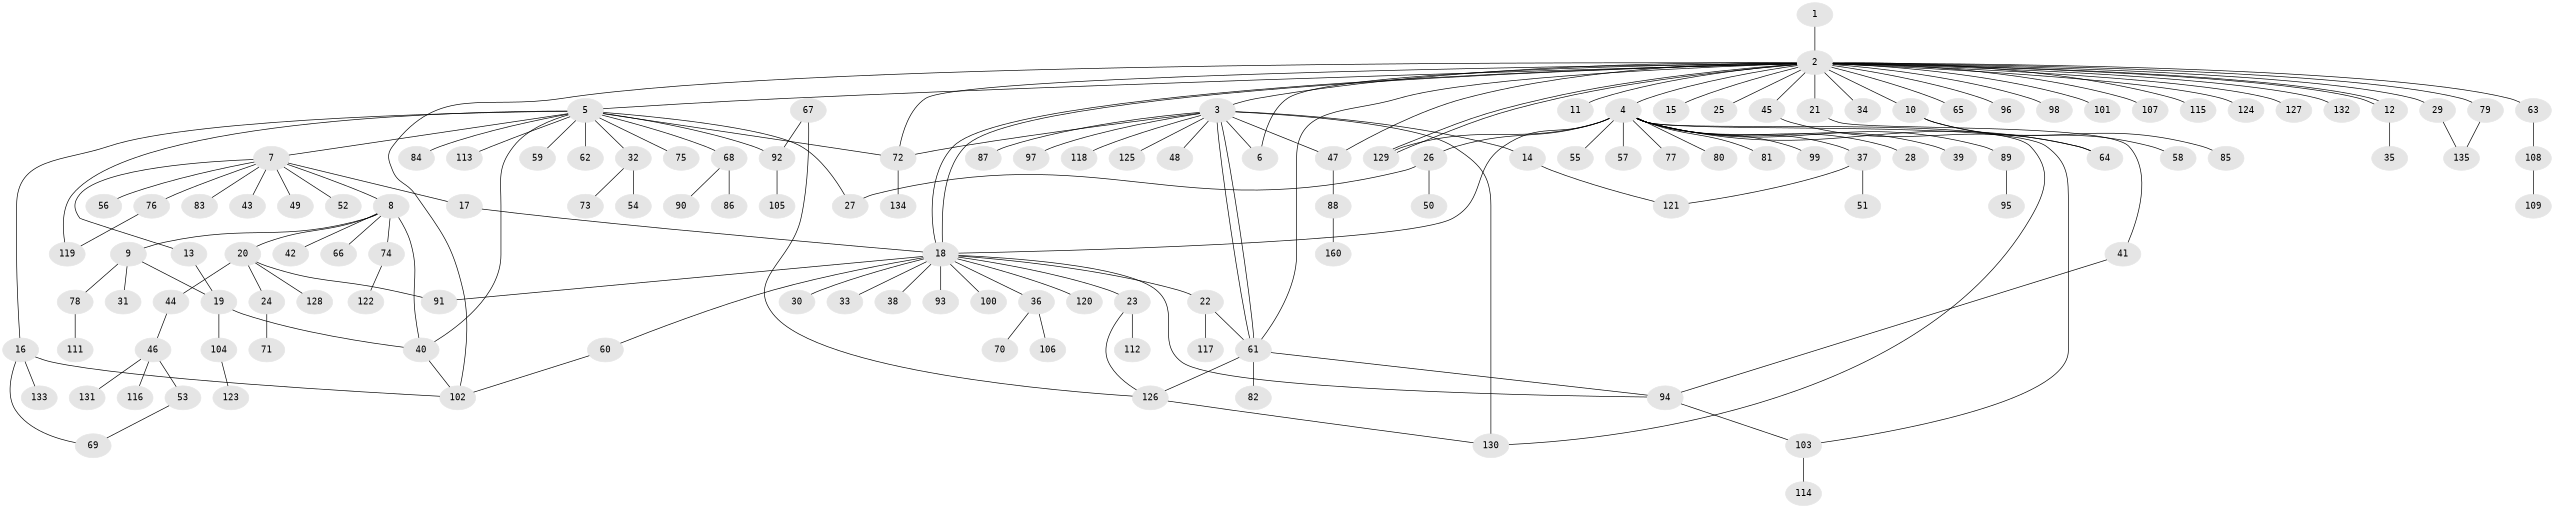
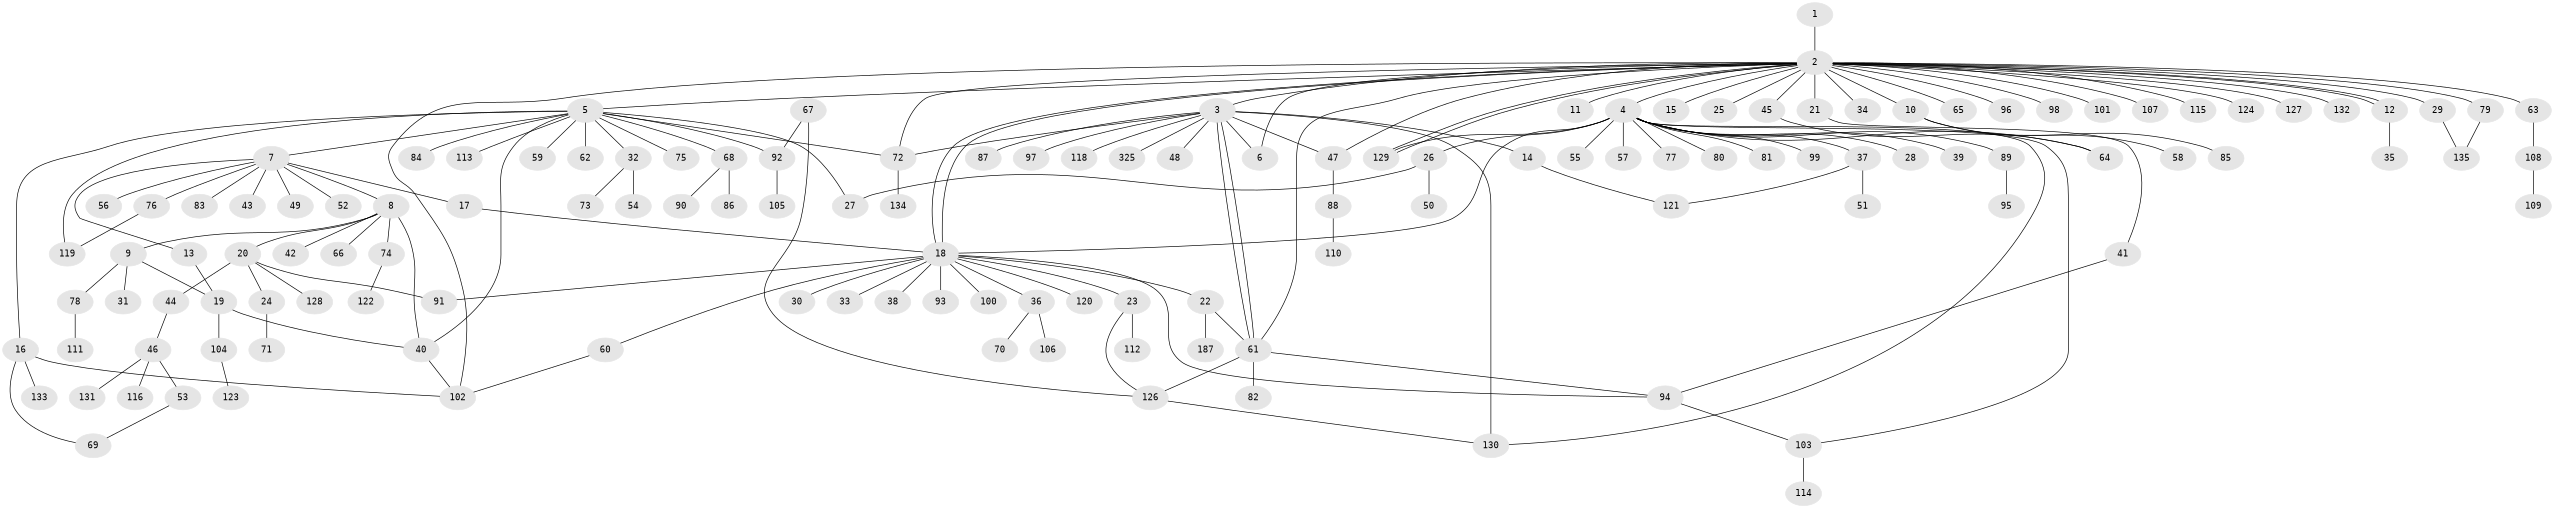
node "125": label "125" -> "325"
node "160": label "160" -> "110"
node "117": label "117" -> "187"
